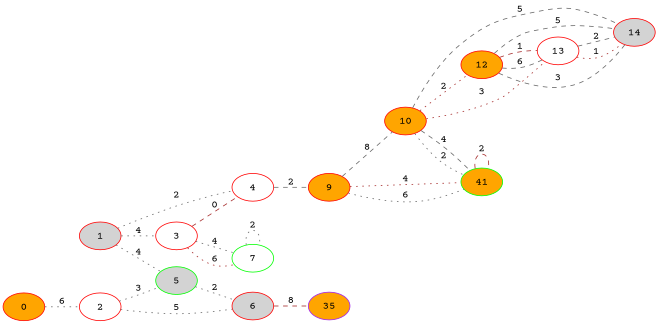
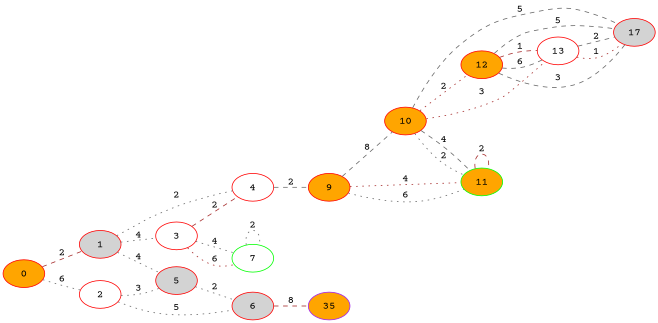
node "14": label "14" -> "17"
node "41": label "41" -> "11"
edge "4" -- "3": label "0" -> "2"
edge "1" -- "0": added, label "2"
node "5": color green -> red
